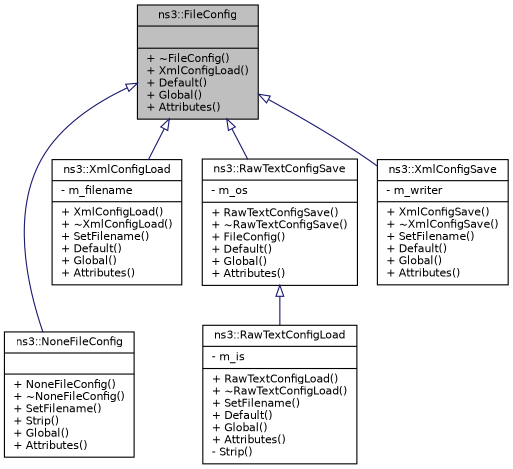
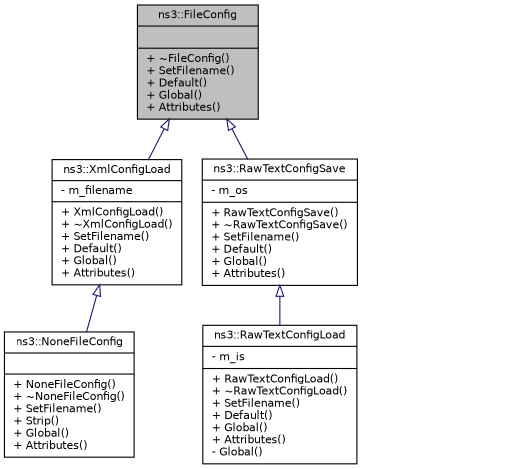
node "ns3::FileConfig": text "+ XmlConfigLoad()" -> "+ SetFilename()"
edge "ns3::NoneFileConfig" -> "ns3::FileConfig": now "ns3::NoneFileConfig" -> "ns3::XmlConfigLoad"
node "ns3::XmlConfigSave": removed
node "ns3::RawTextConfigSave": text "+ FileConfig()" -> "+ SetFilename()"
node "ns3::RawTextConfigLoad": text "- Strip()" -> "- Global()"
